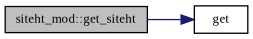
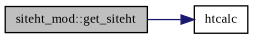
node "get": label "get" -> "htcalc"
